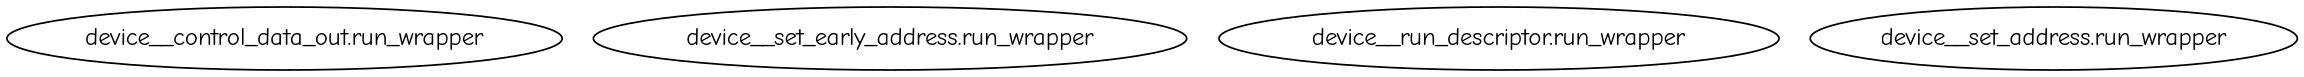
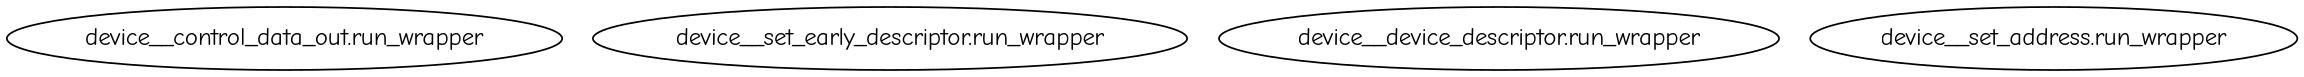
node "device__set_early_address.run_wrapper": label "device__set_early_address.run_wrapper" -> "device__set_early_descriptor.run_wrapper"
node "device__run_descriptor.run_wrapper": label "device__run_descriptor.run_wrapper" -> "device__device_descriptor.run_wrapper"
